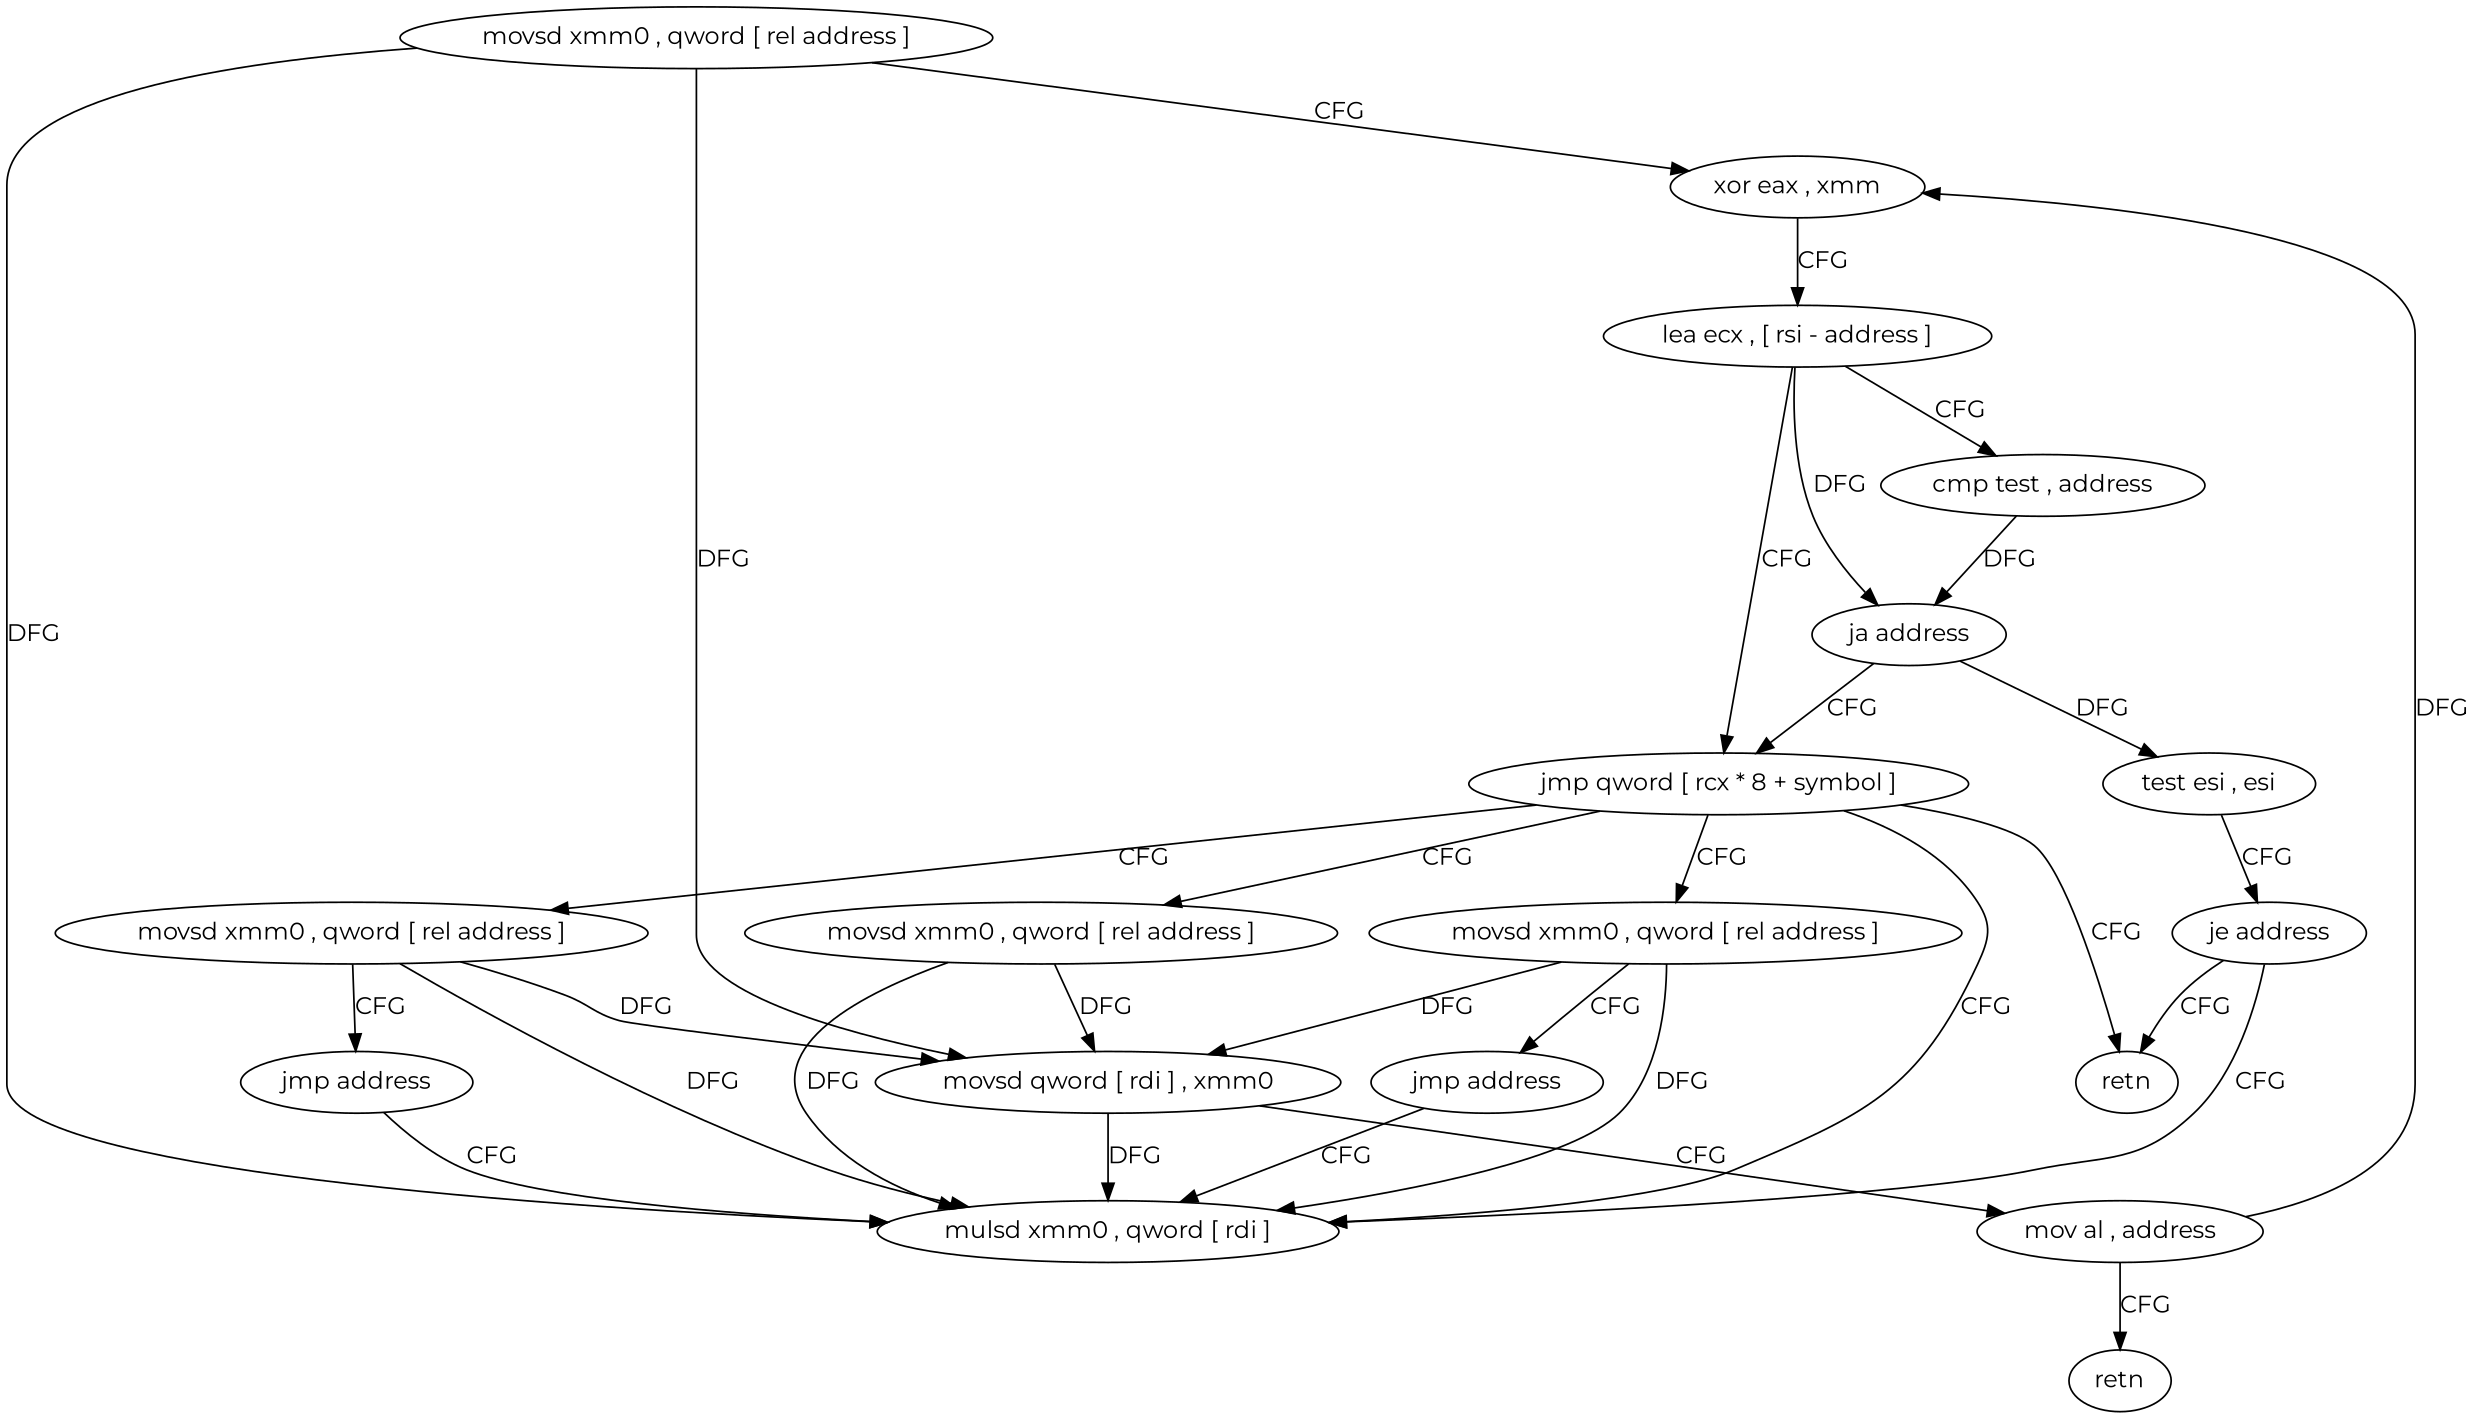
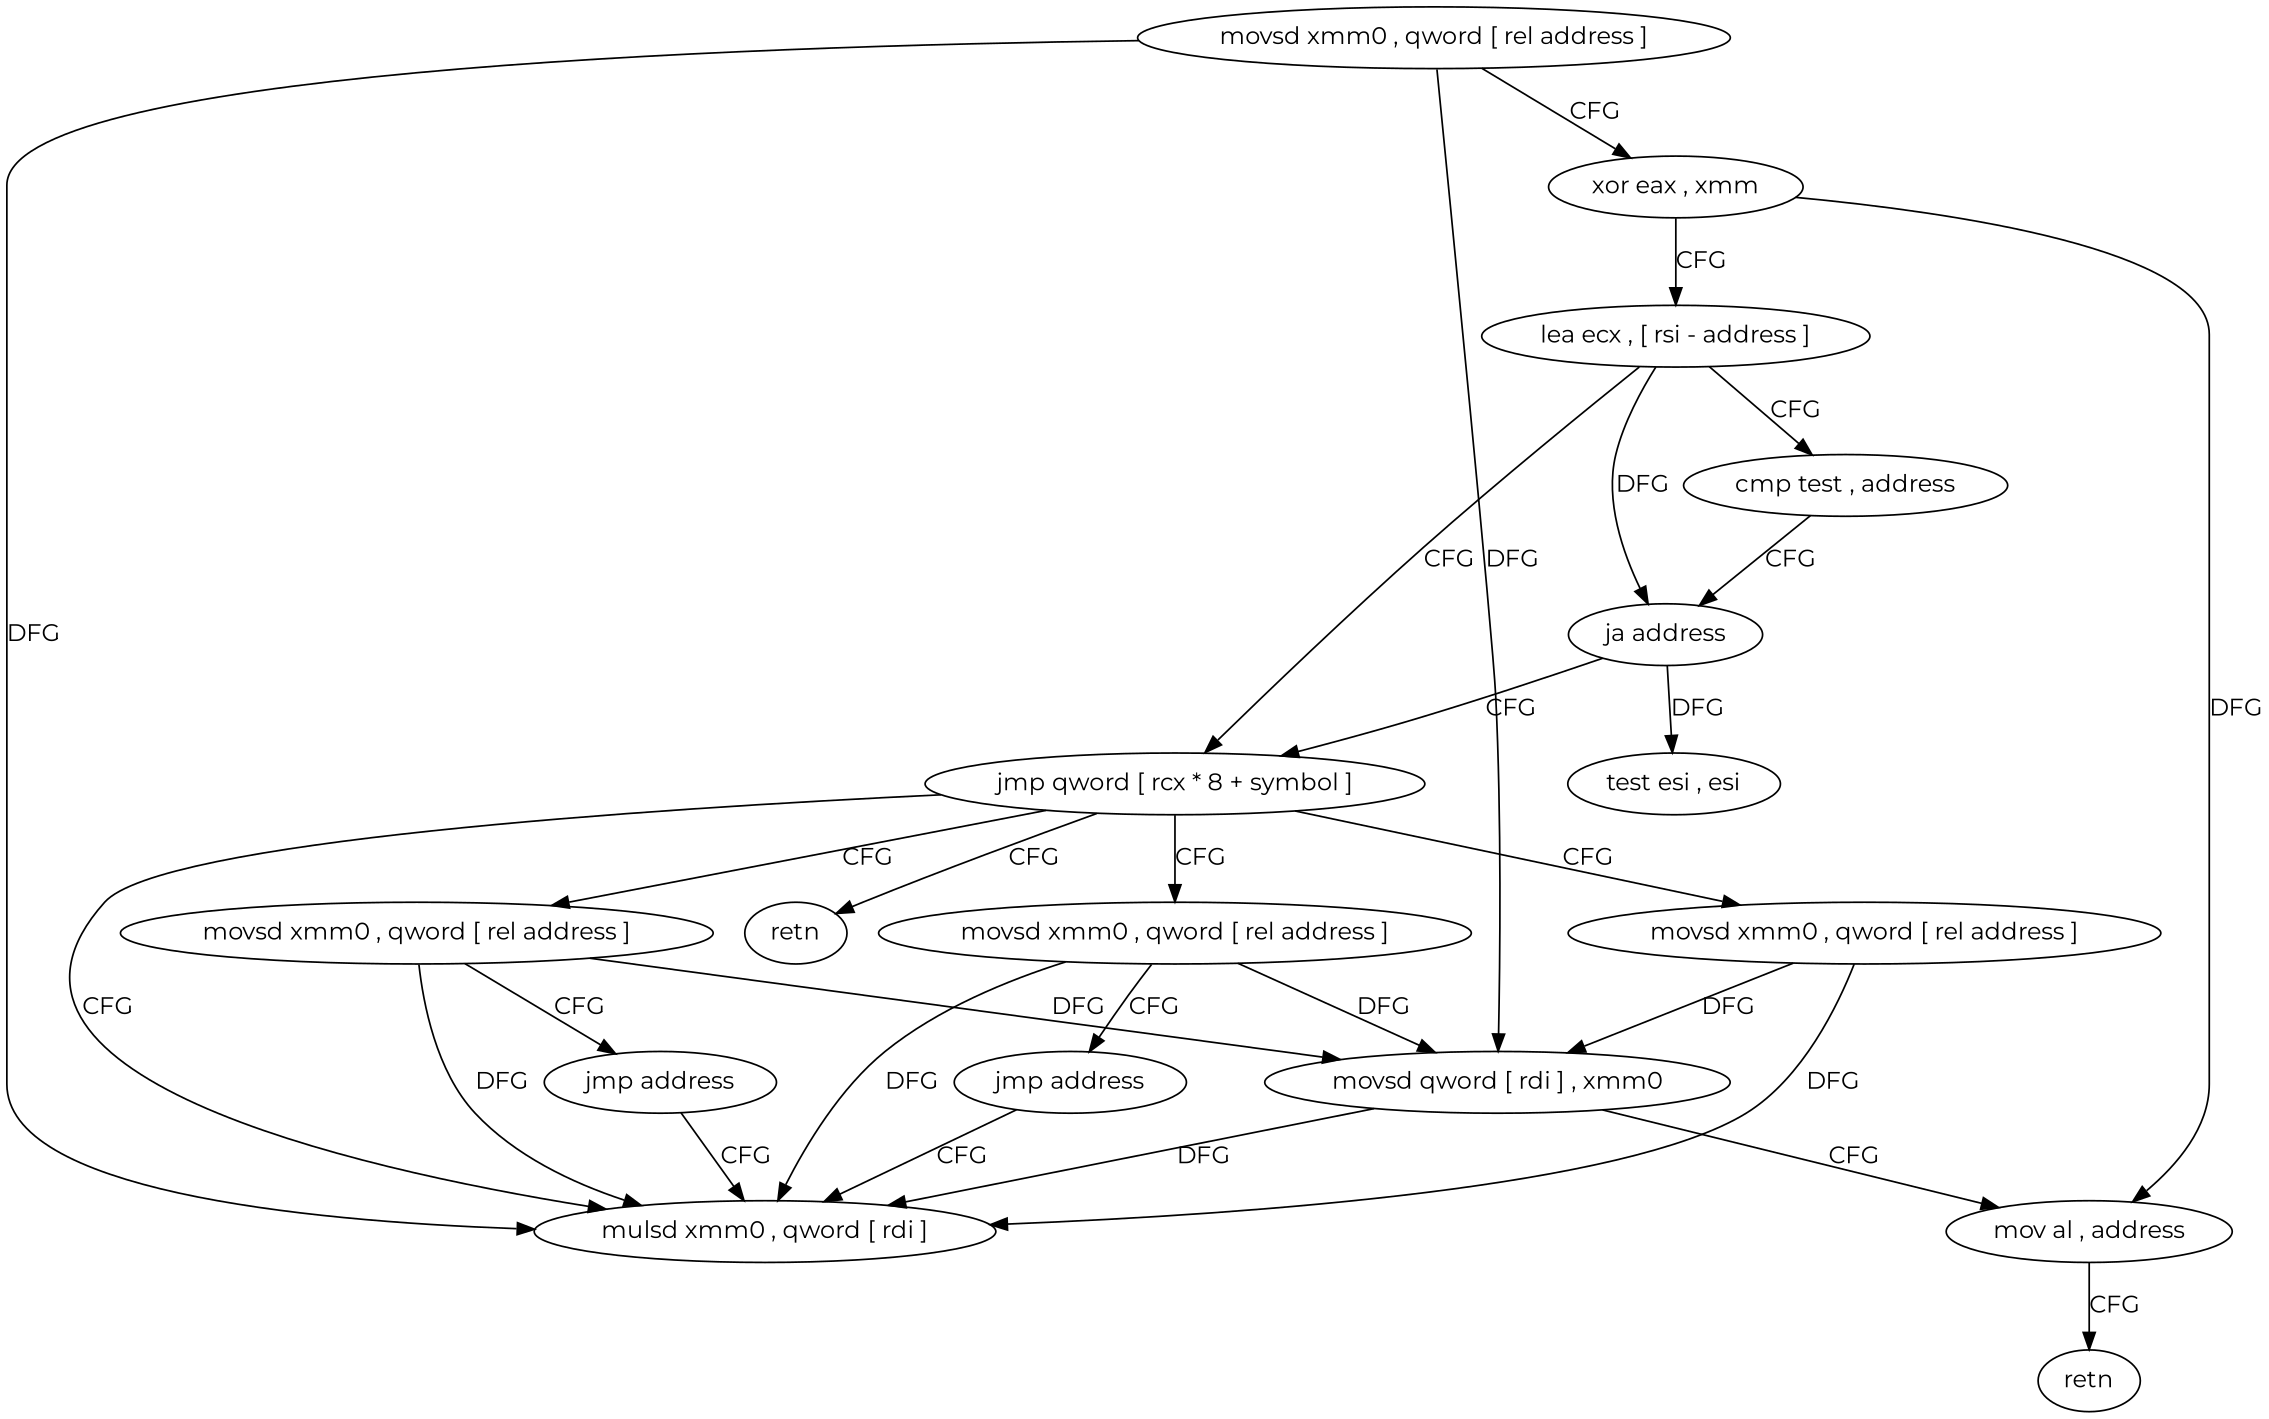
edge "cmp test , address" -> "ja address": label "DFG" -> "CFG"
edge "mov al , address" -> "xor eax , xmm": reversed
node "je address": removed
